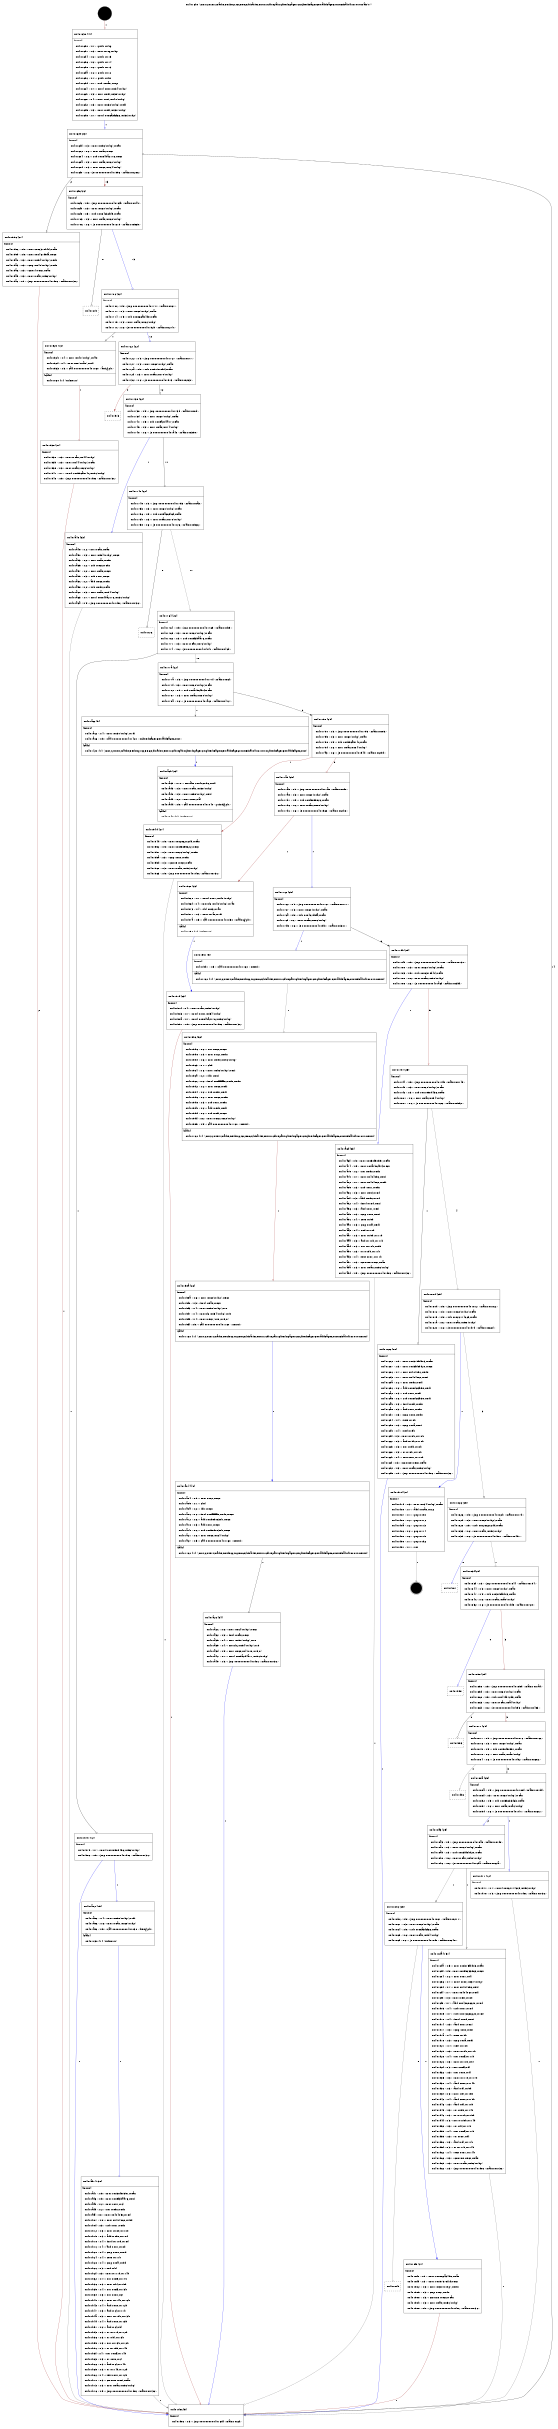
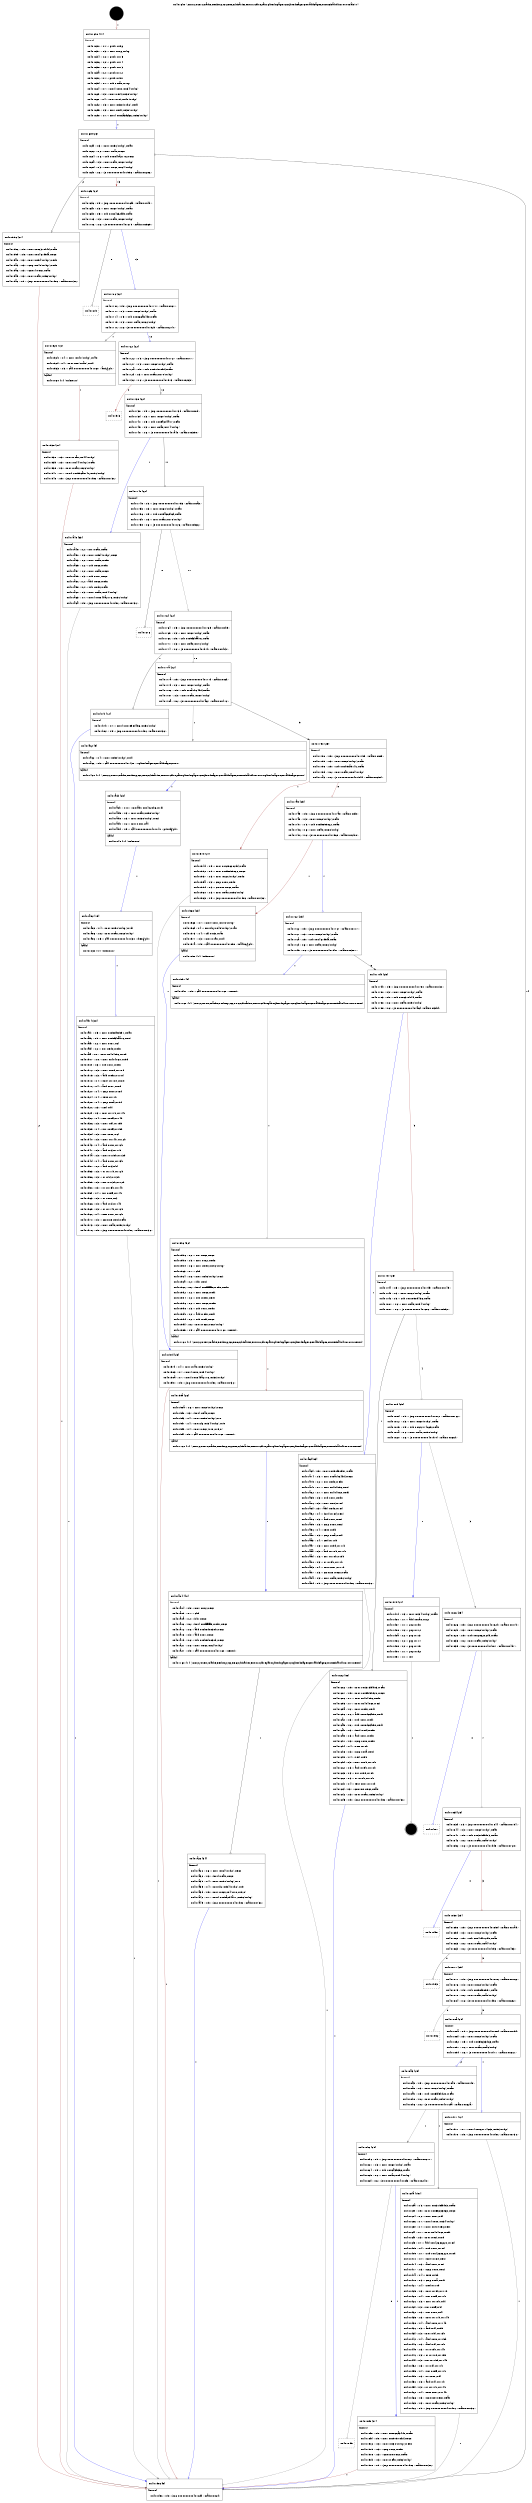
edge "0x401b7b [12]" -> "0x401ae2 [15]": now "0x401acb [23]" -> "0x401ae2 [15]"
